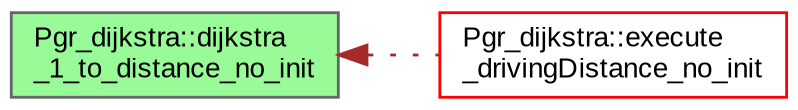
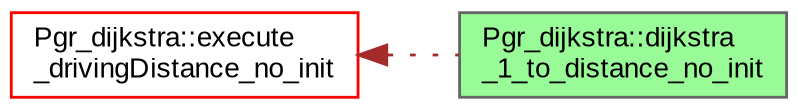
edge "Pgr_dijkstra::execute _drivingDistance_no_init" -> "Pgr_dijkstra::dijkstra _1_to_distance_no_init": reversed
